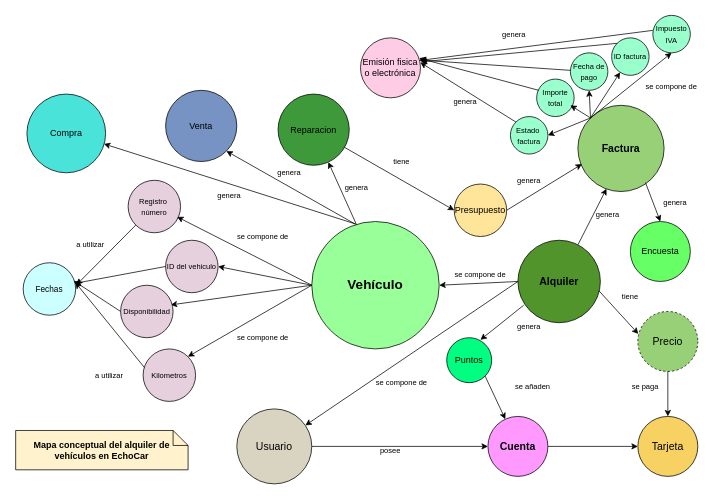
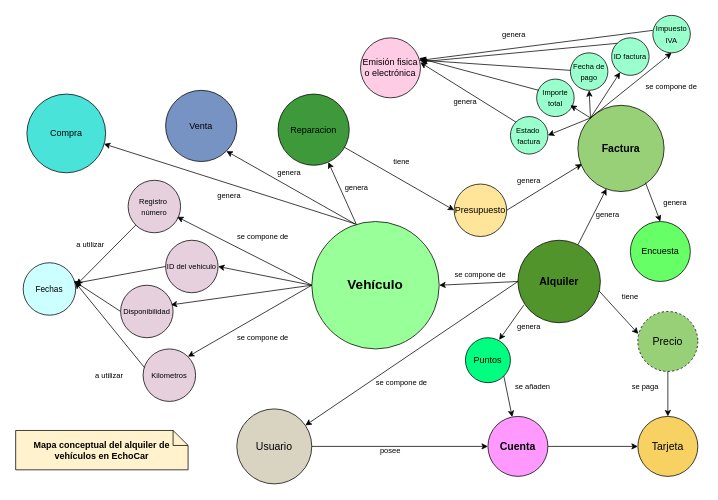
node "Puntos": moved (469, 360) -> (488, 360)
